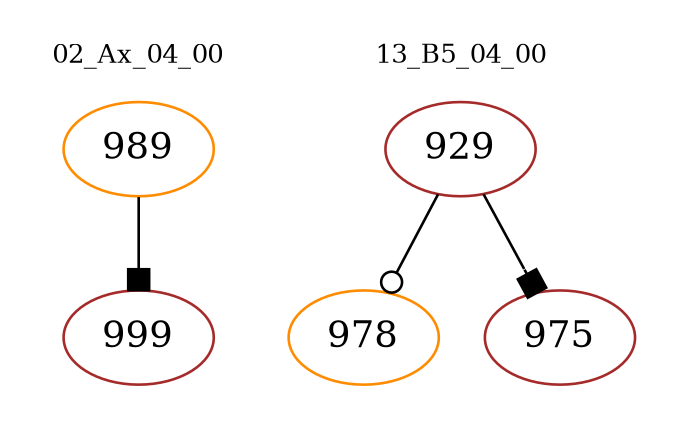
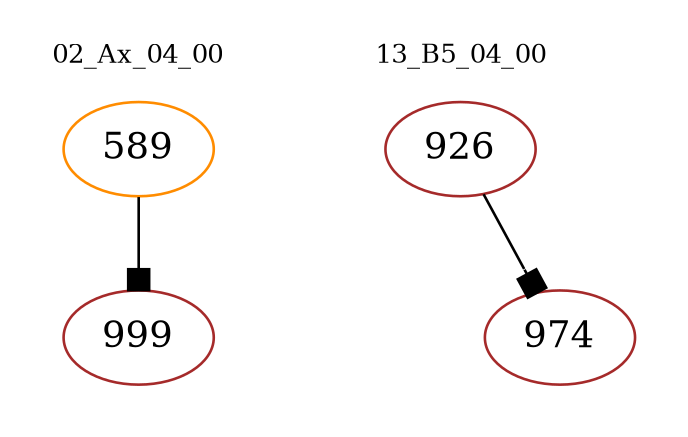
node "989": label "989" -> "589"
node "929": label "929" -> "926"
node "978": removed
node "975": label "975" -> "974"
